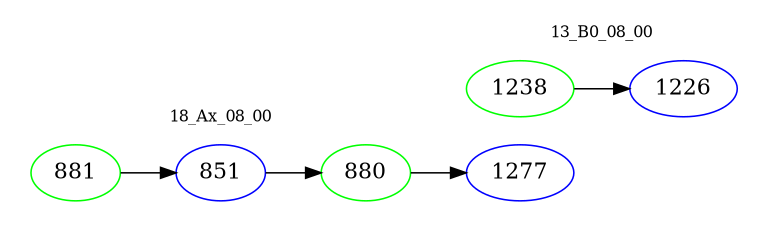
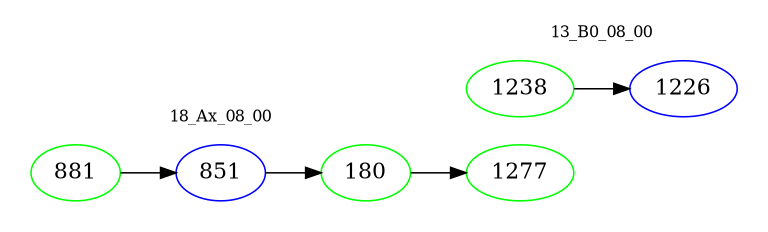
node "880": label "880" -> "180"
node "1277": color blue -> green
